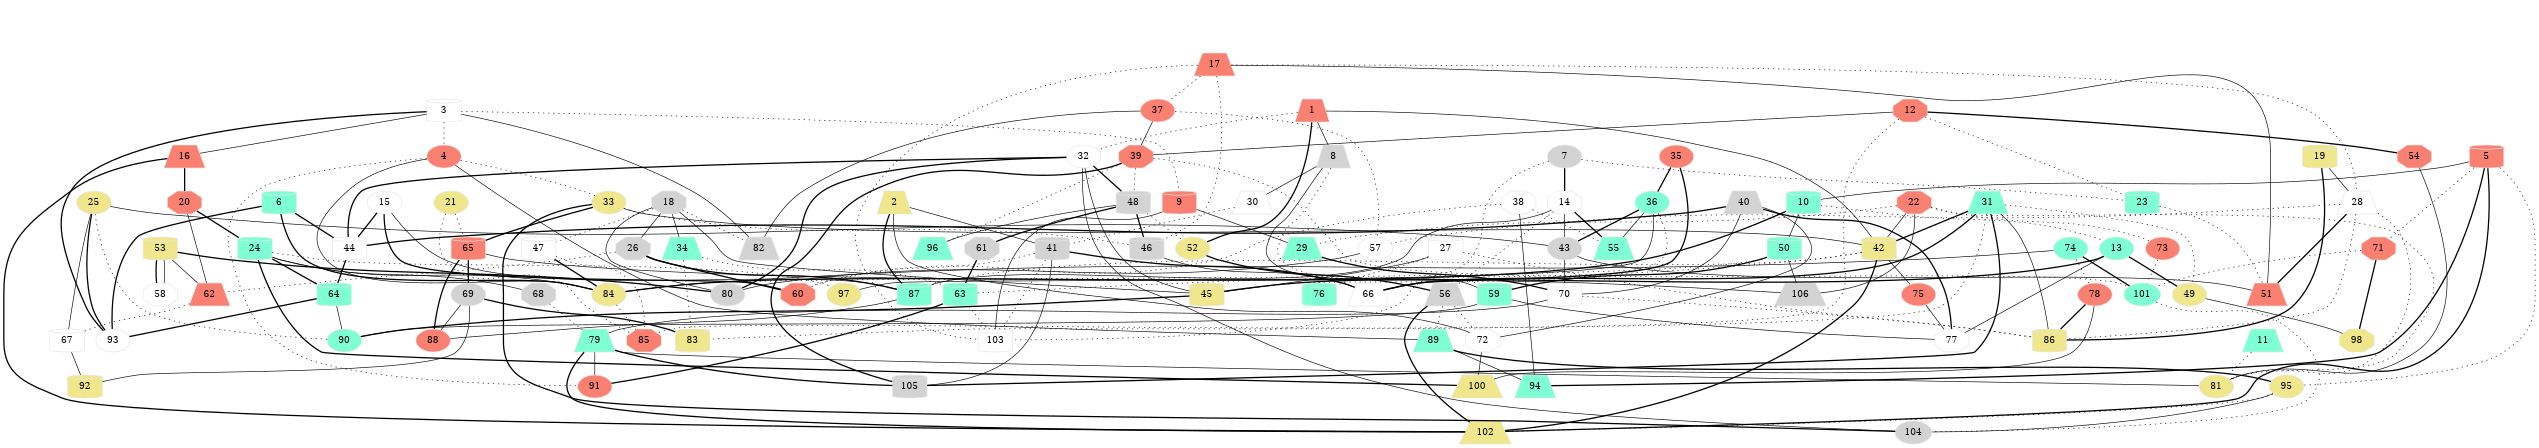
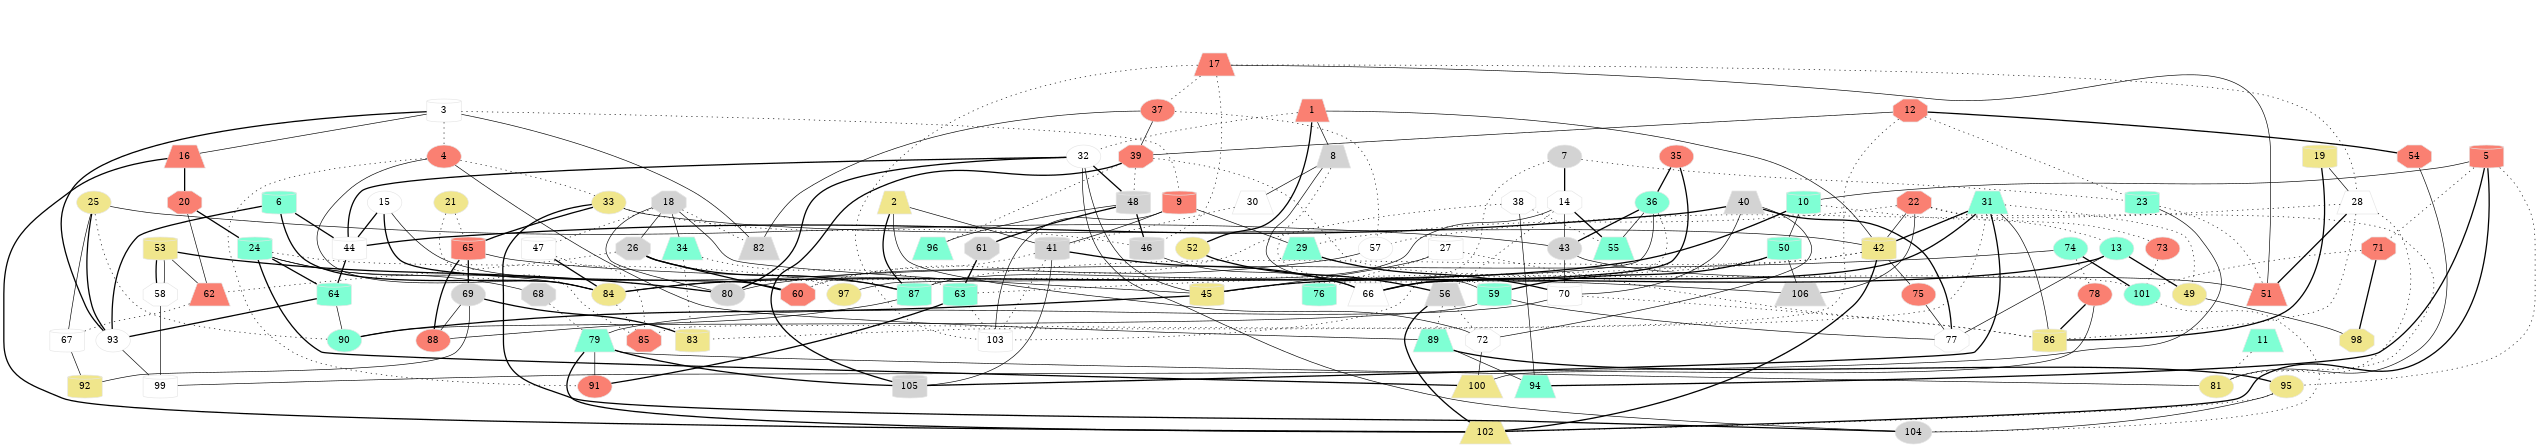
edge "48" -- "52": removed
edge "9" -- "41": added
node "99": added
